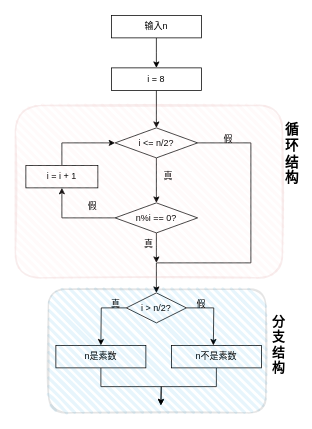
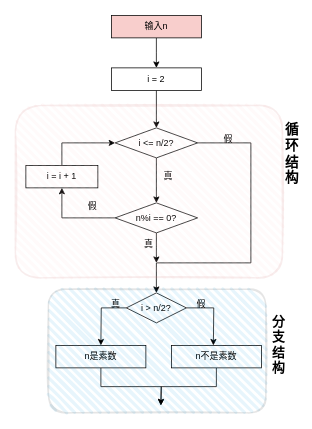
node "输入n": fillcolor #ffffff -> #f8cecc
node "i = 8": label "i = 8" -> "i = 2"
